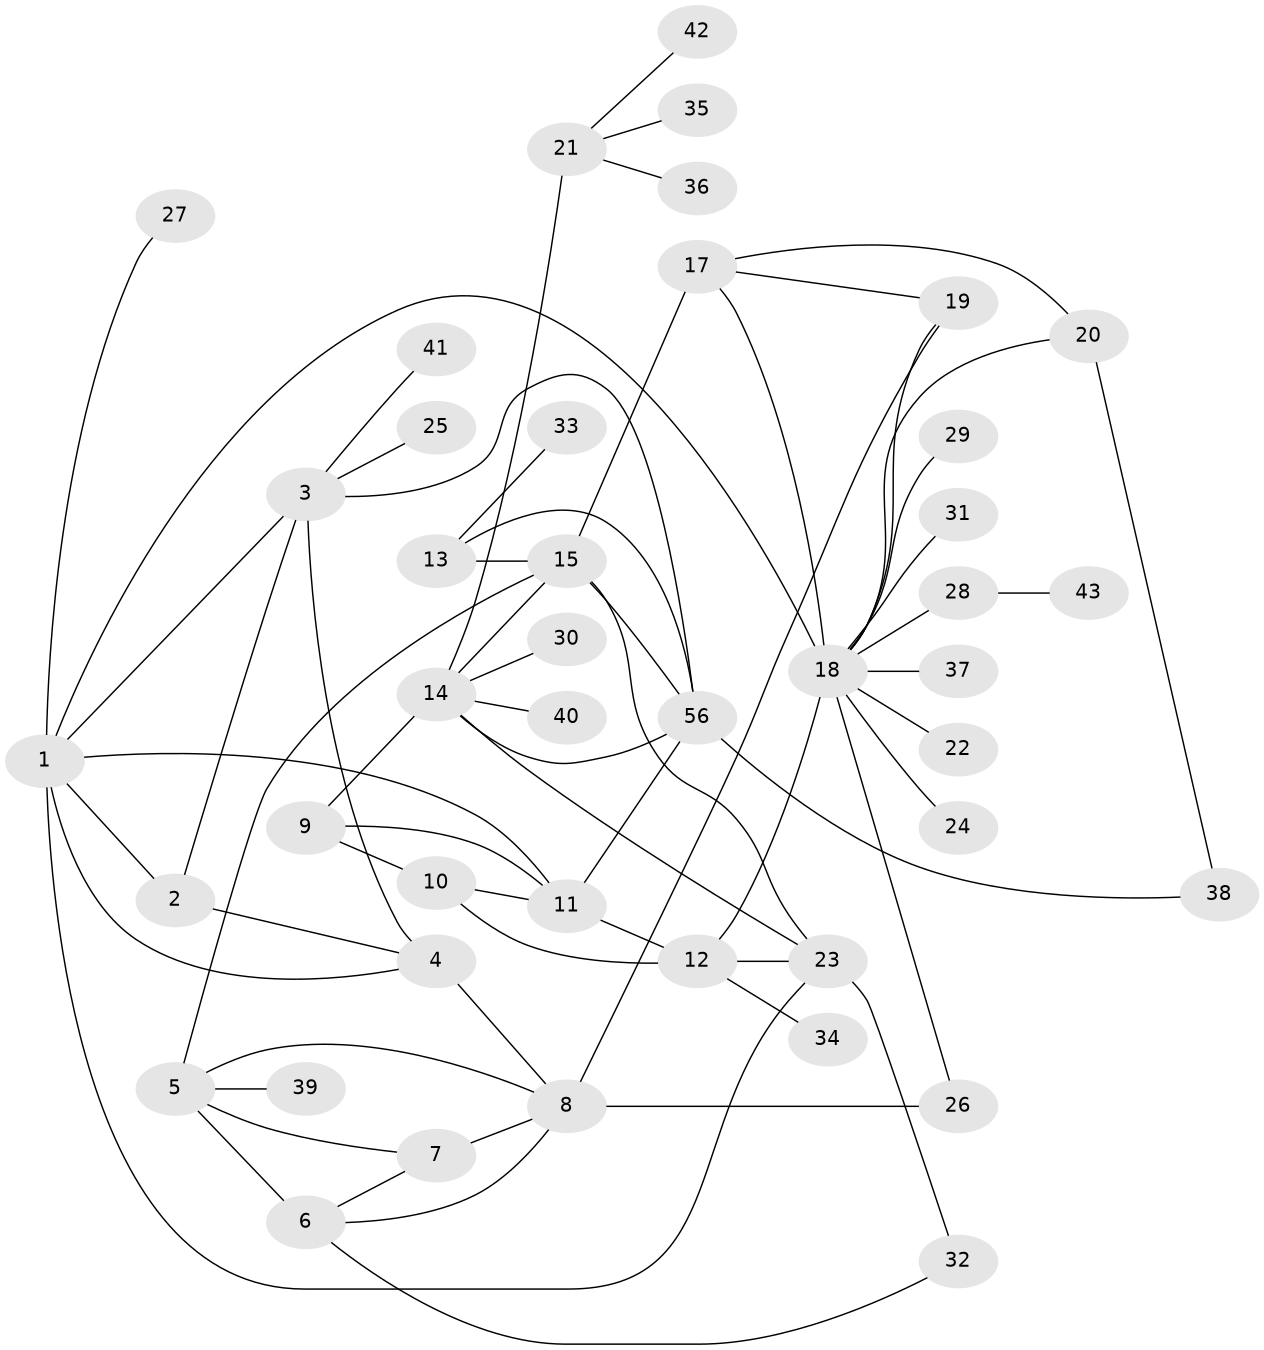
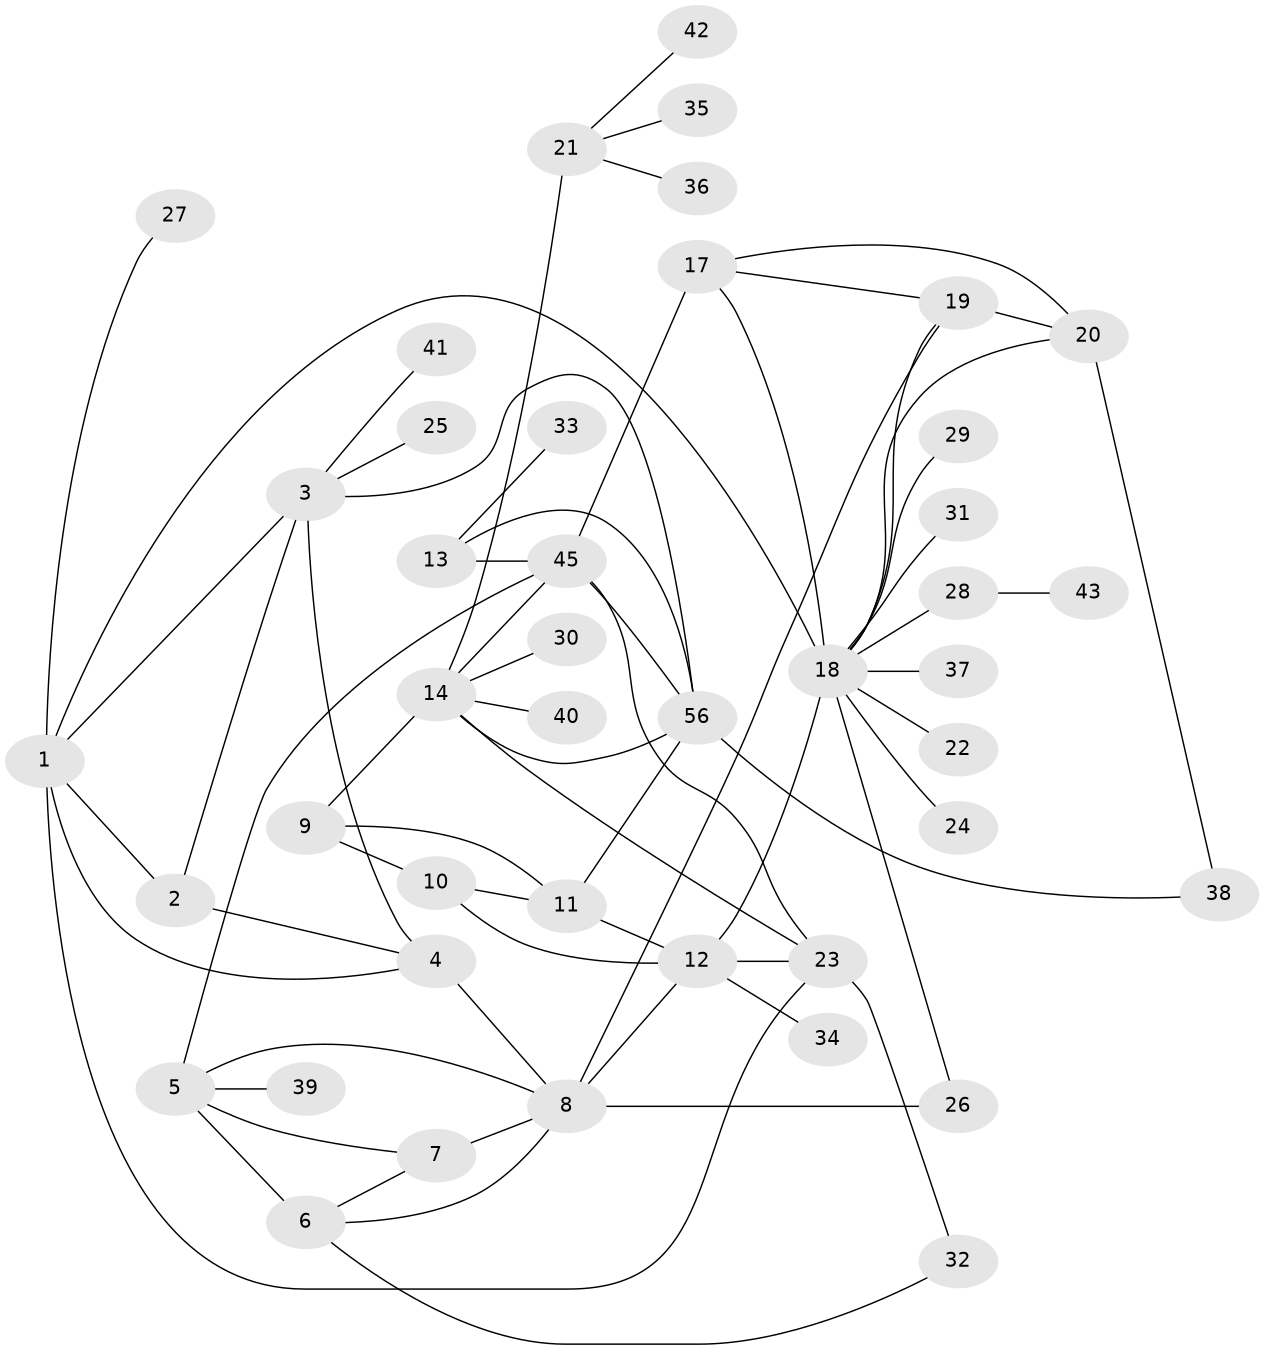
edge "19" -- "20": added
node "15": label "15" -> "45"
edge "1" -- "11": removed
edge "12" -- "8": added
